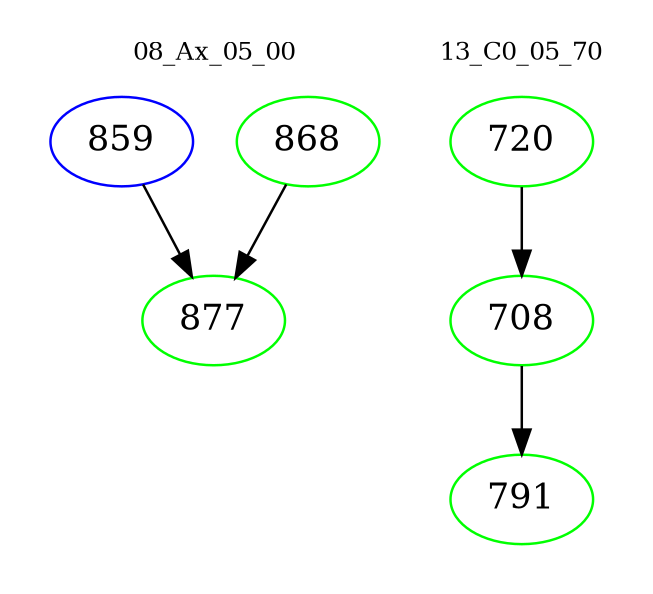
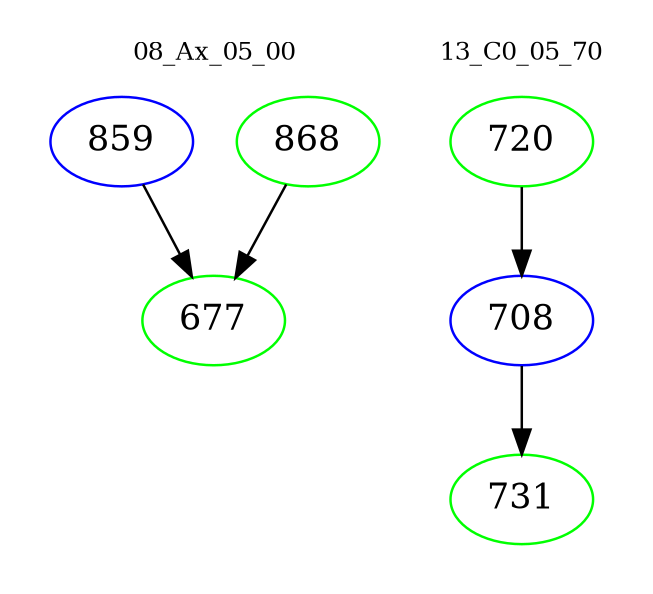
node "877": label "877" -> "677"
node "708": color green -> blue
node "791": label "791" -> "731"
